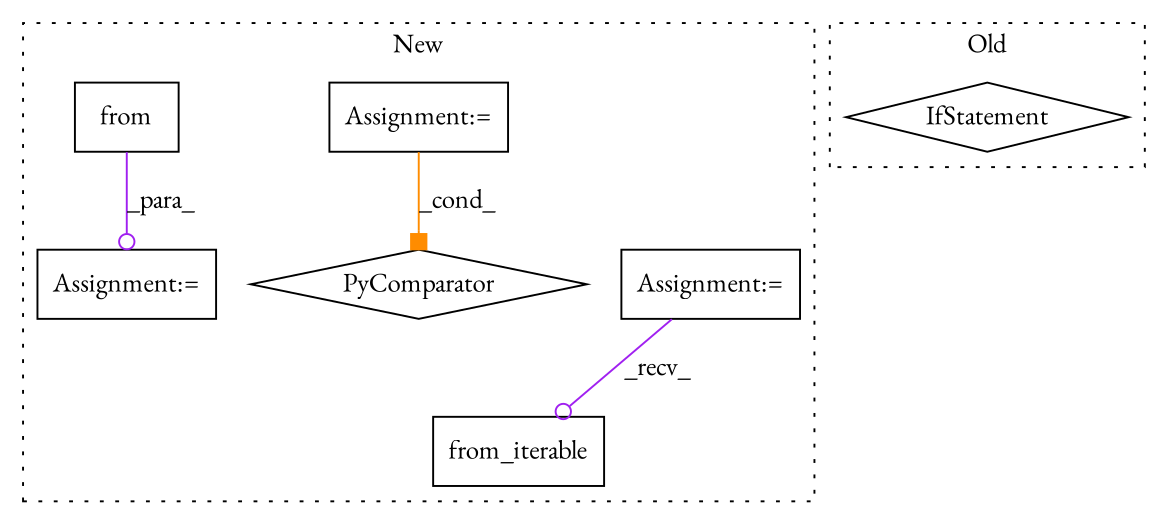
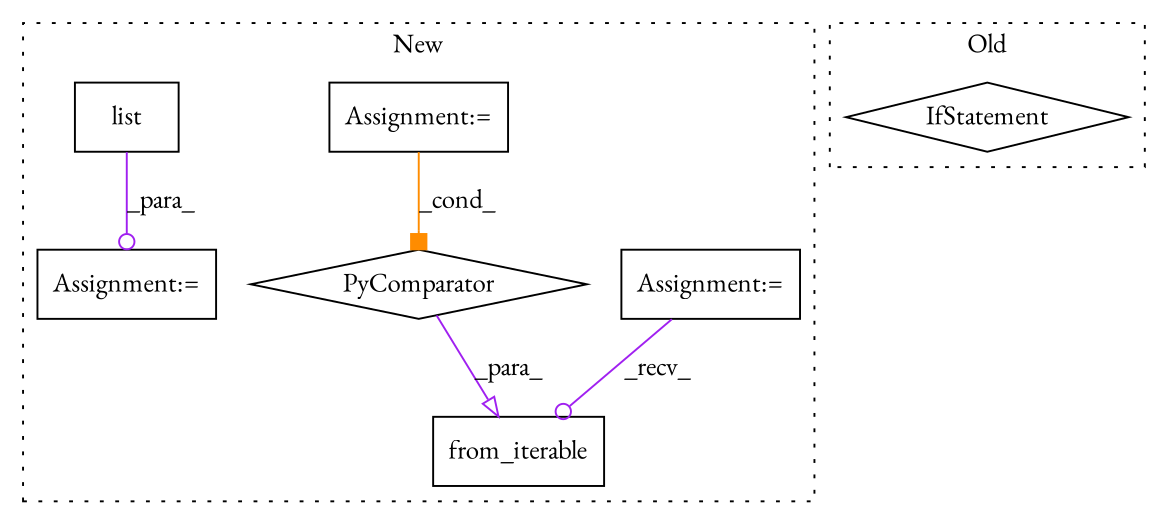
node "from": label "from" -> "list"
edge "PyComparator" -> "from_iterable": added, label "_para_"
